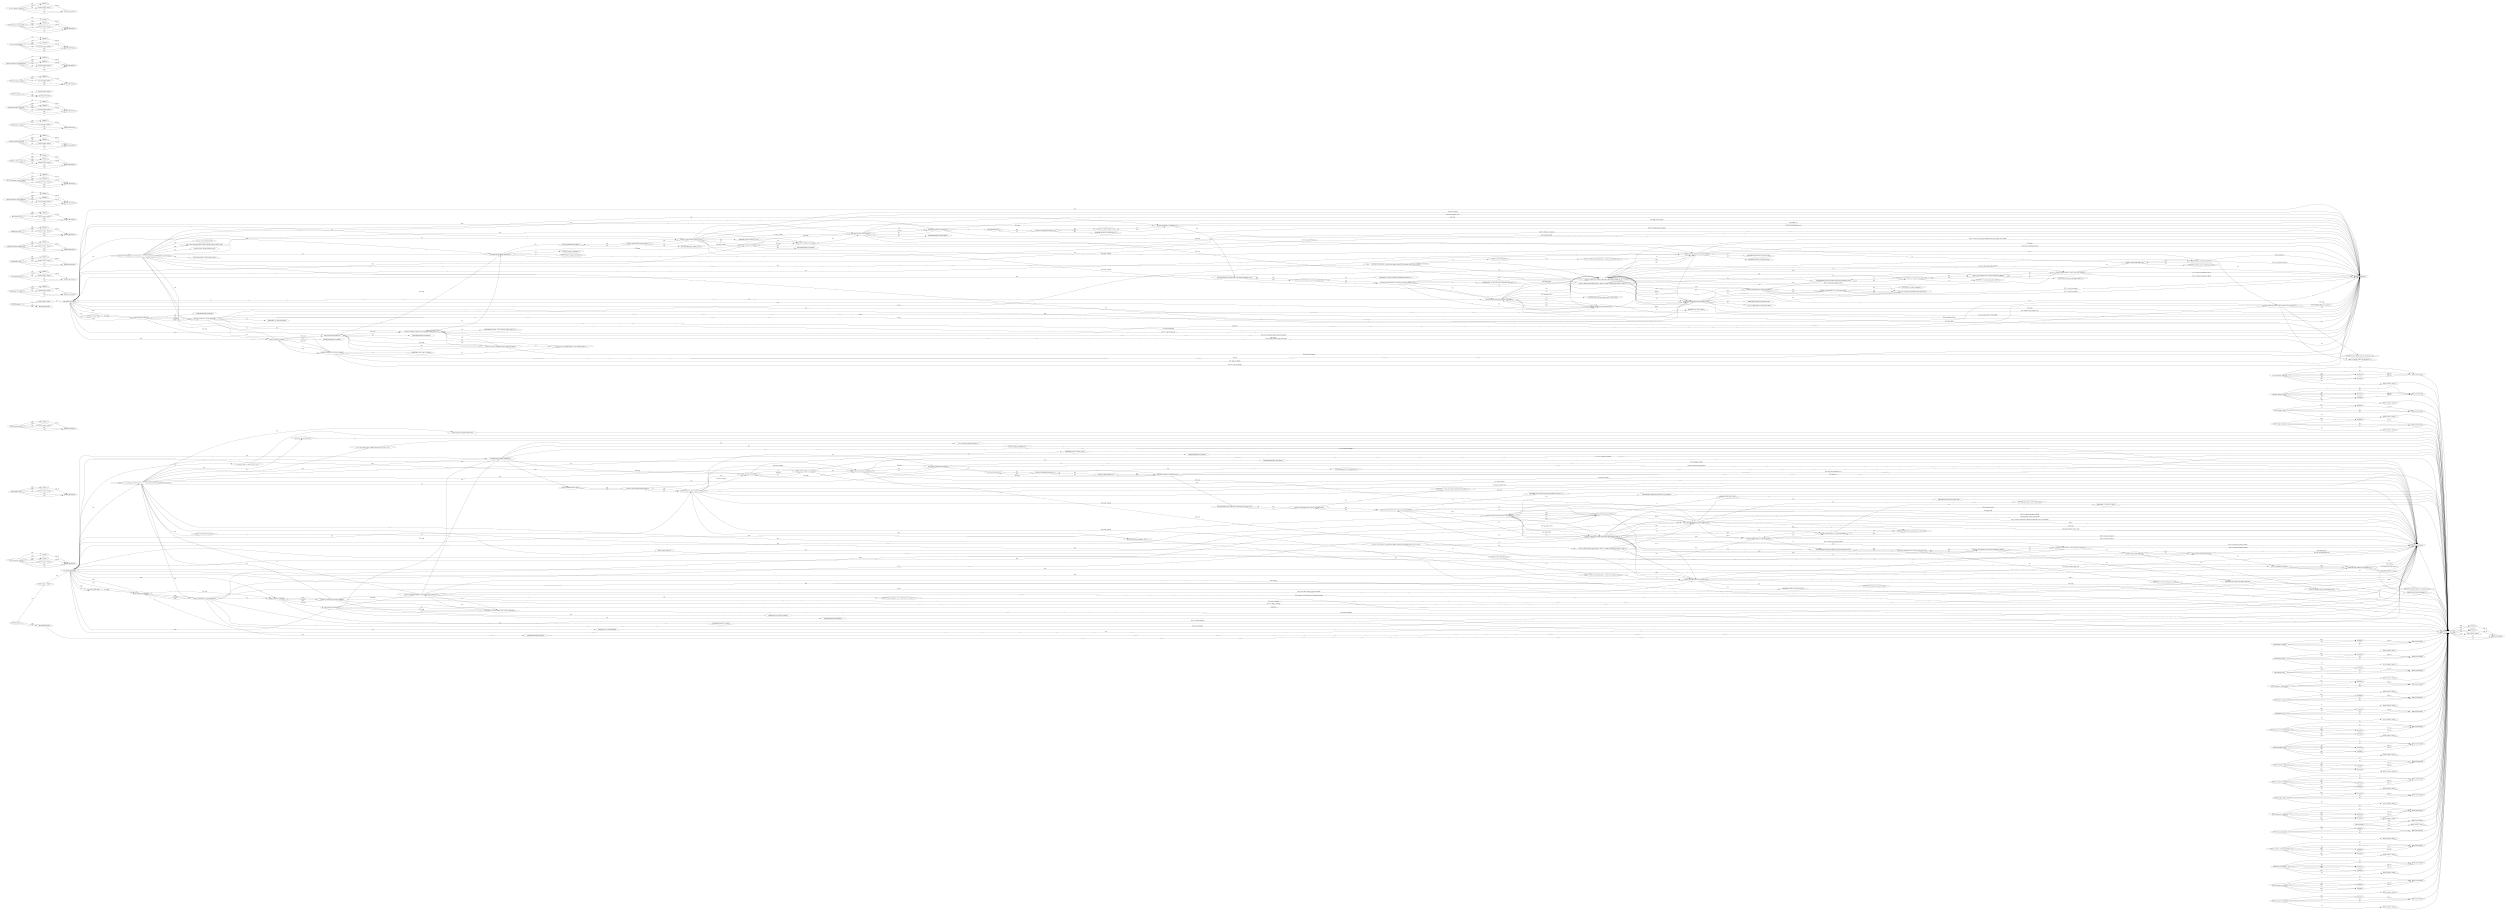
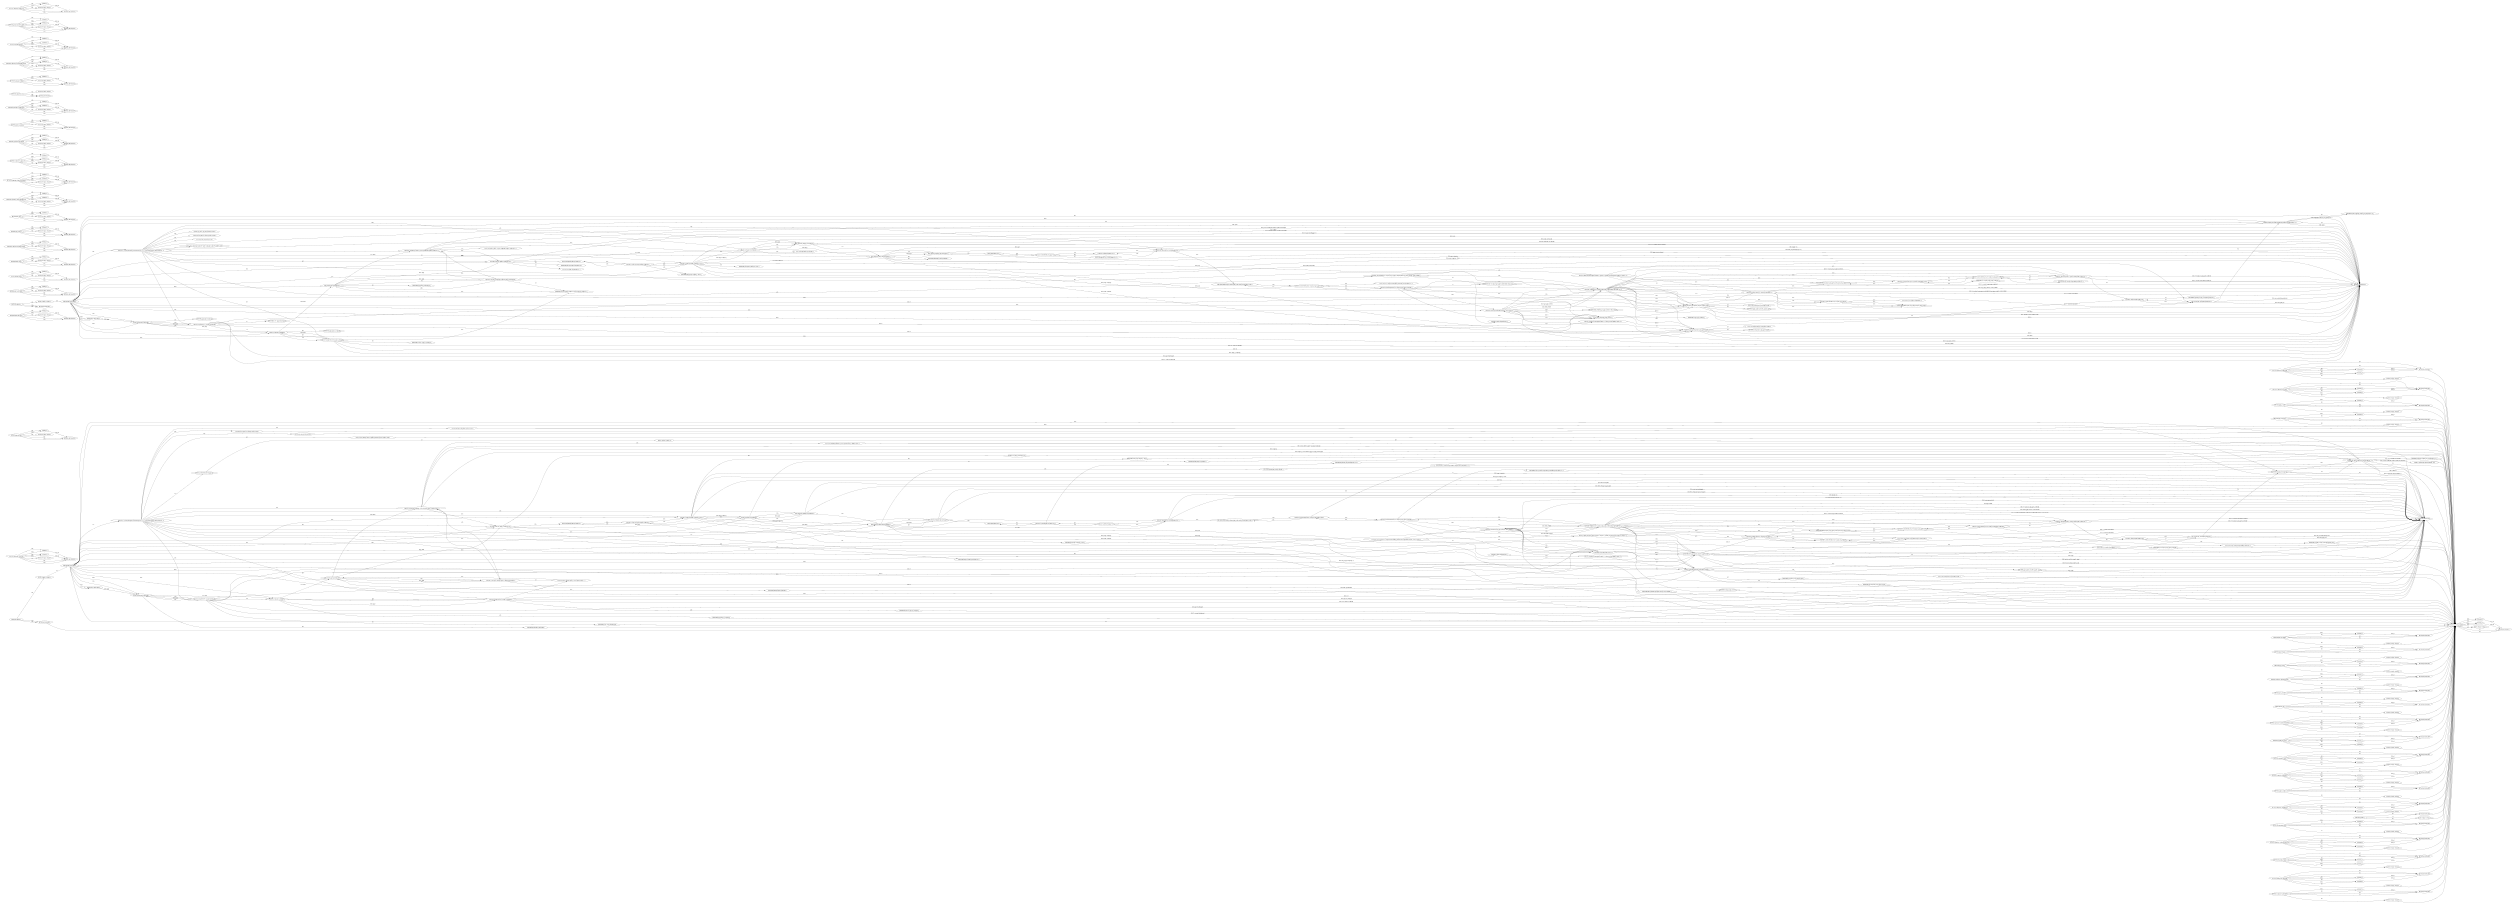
node "(LITERAL,1,hugepage_subpool_put_pages(spool, 1))": removed
edge "(hugetlb_put_quota,hugetlb_put_quota(mapping, 1))" -> "(LITERAL,1,hugetlb_put_quota(mapping, 1))": label "AST: " -> "DDG: (struct hugepage_subpool *)page_private(page)"
node "(UNKNOWN,struct address_space *,struct address_space *)": added
